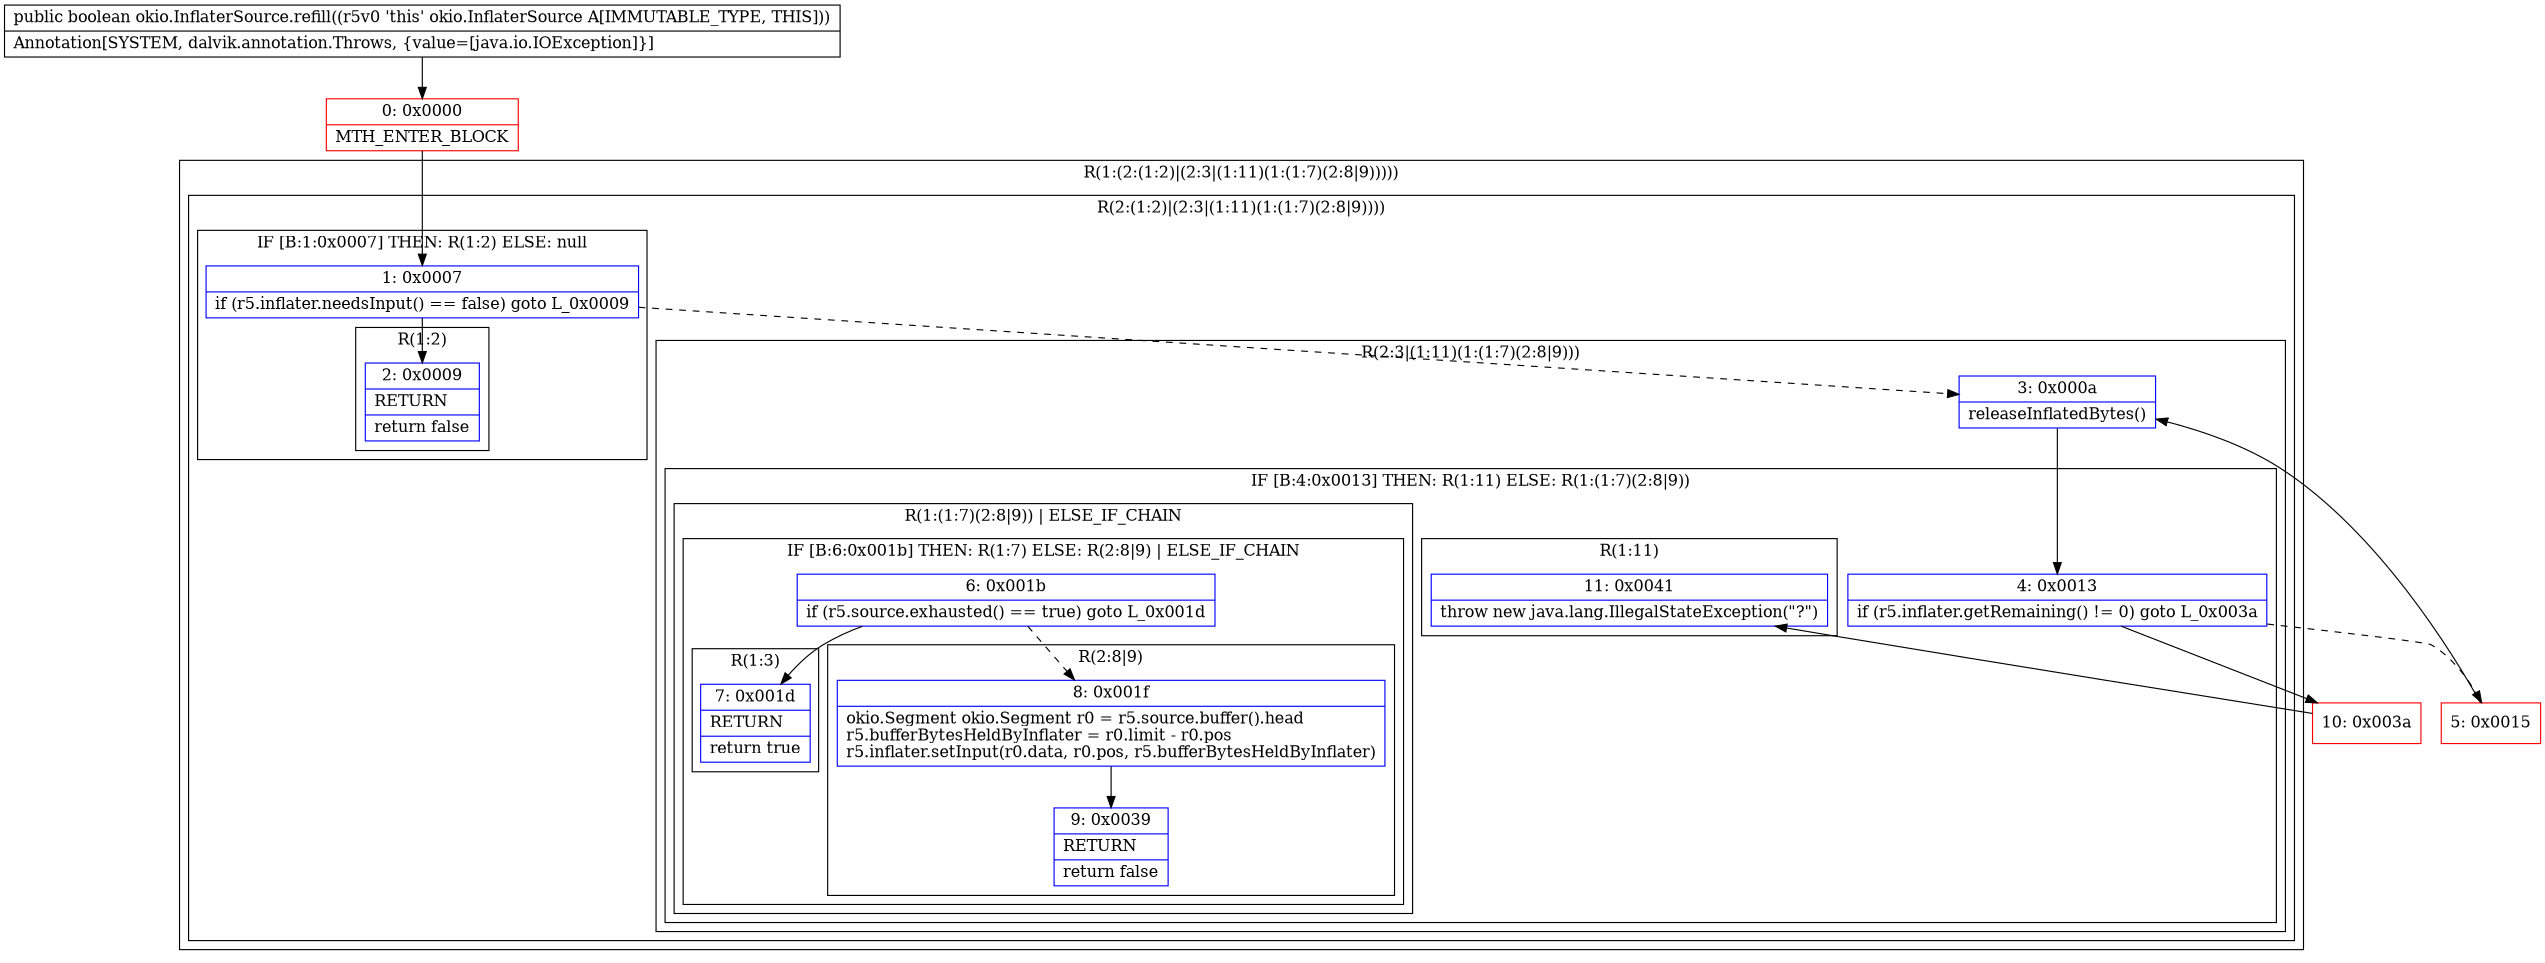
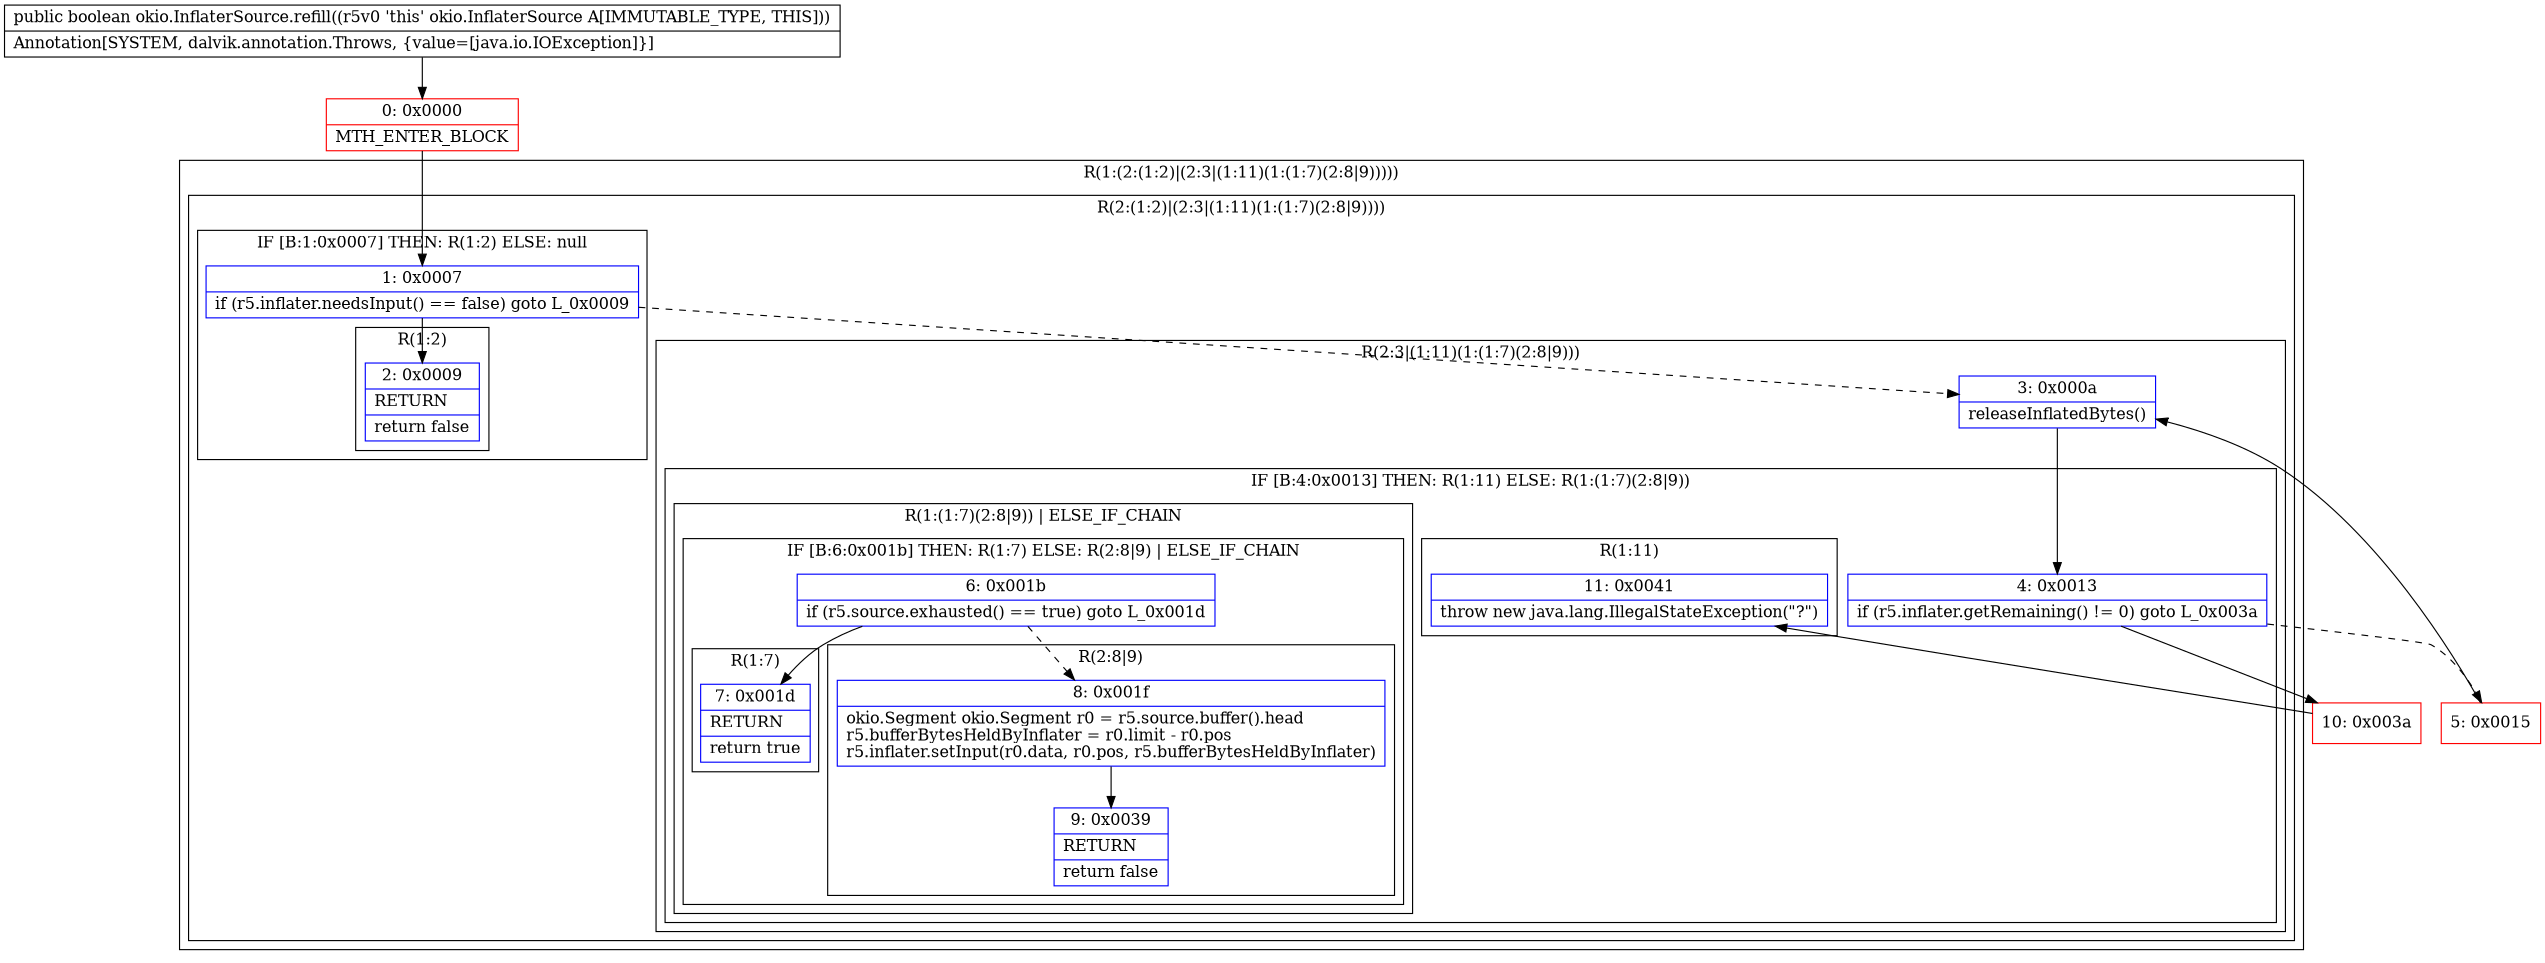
cluster "R(1:3)": label "R(1:3)" -> "R(1:7)"
